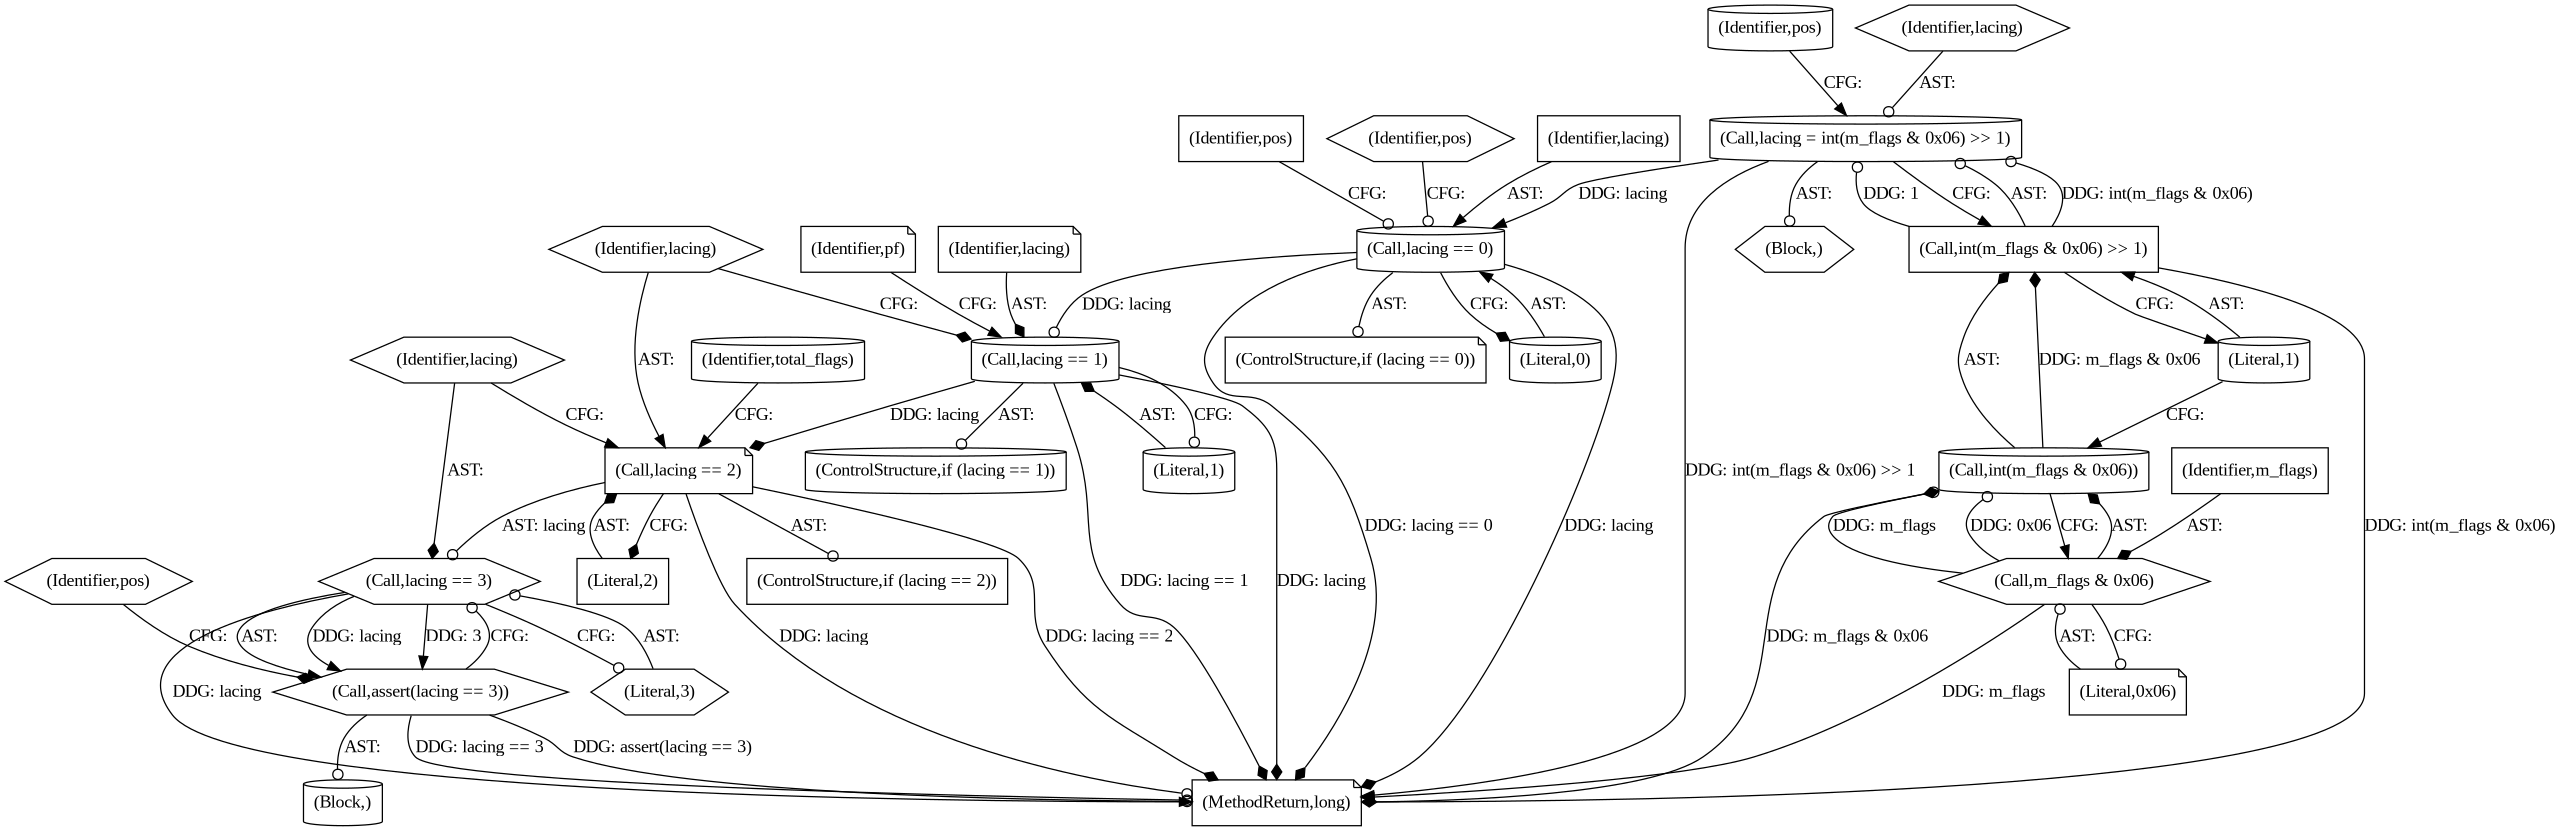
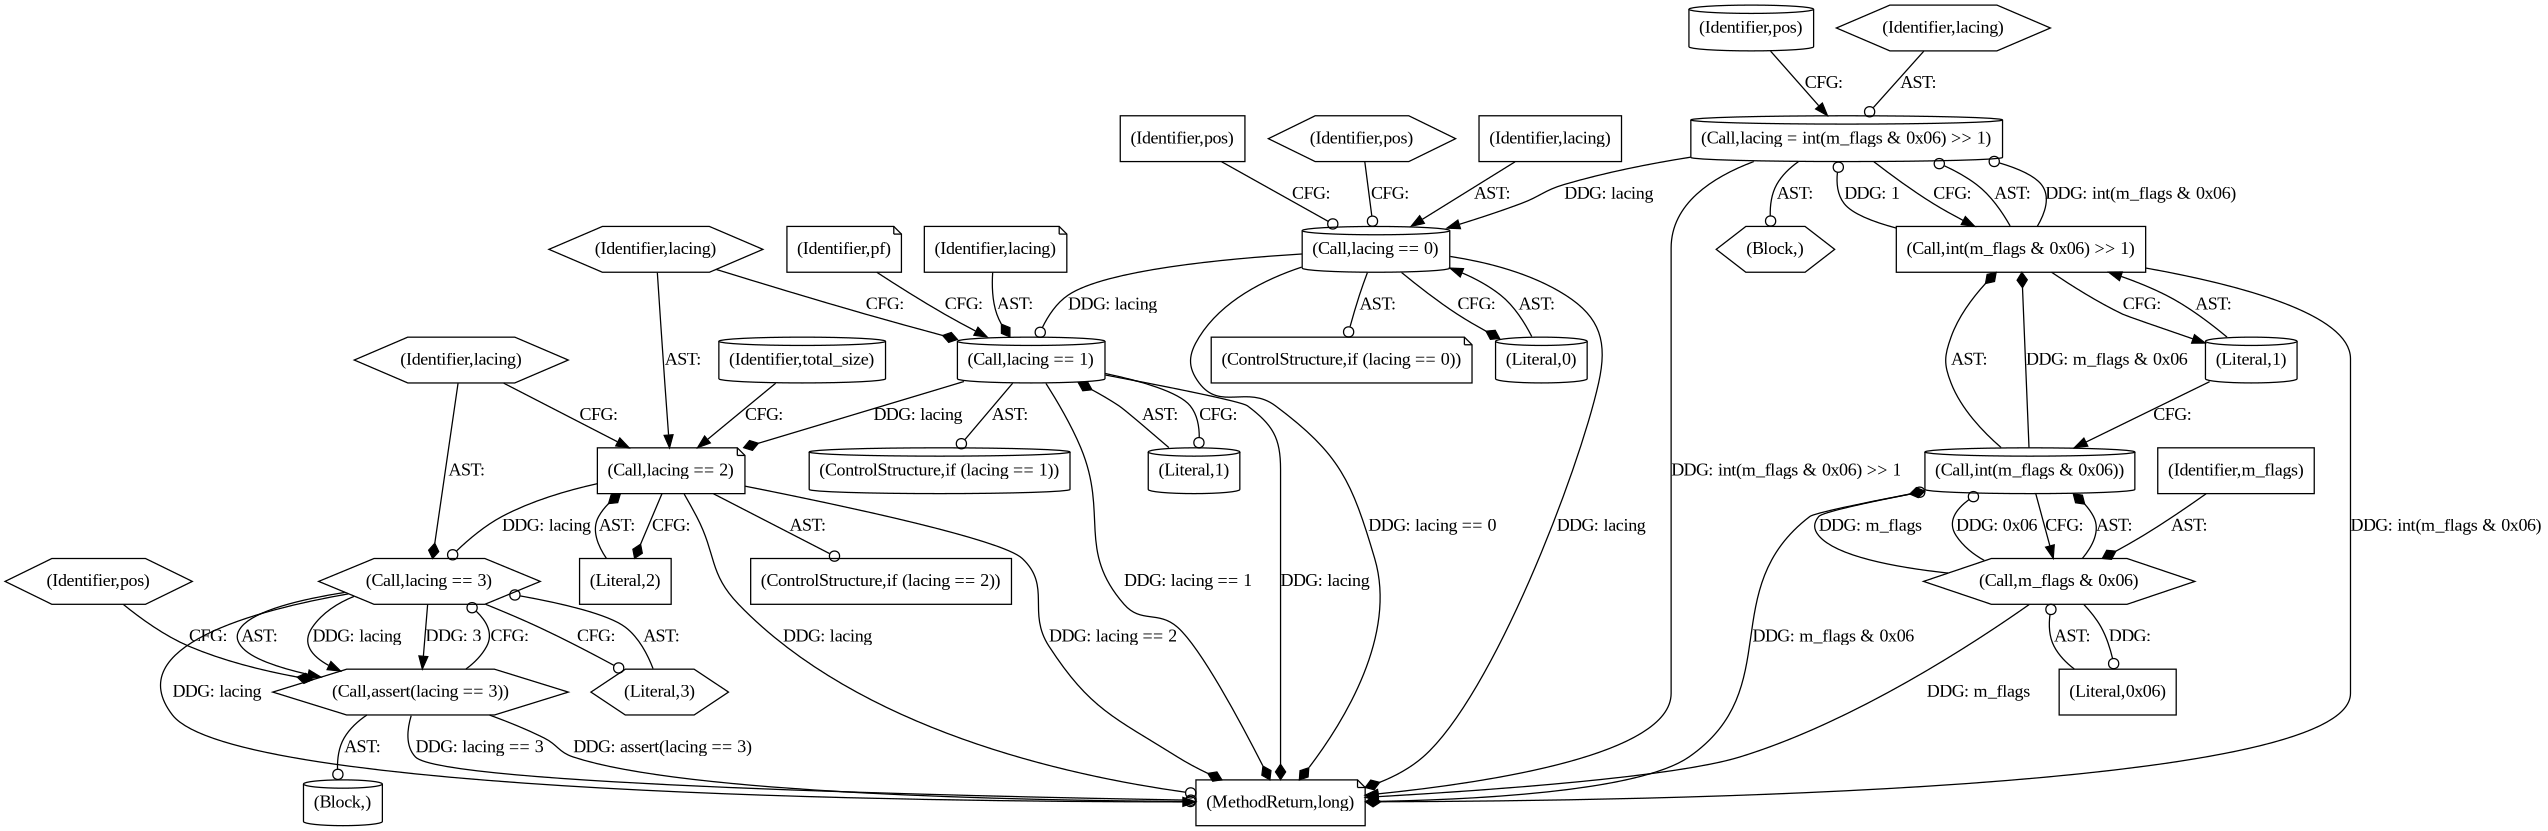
node "(Identifier,total_flags)": label "(Identifier,total_flags)" -> "(Identifier,total_size)"
edge "(Call,lacing == 2)" -> "(Call,lacing == 3)": label "AST: lacing" -> "DDG: lacing"
edge "(Call,m_flags & 0x06)" -> "(Literal,0x06)": label "CFG: " -> "DDG: "
node "(Literal,0x06)": shape note -> box
